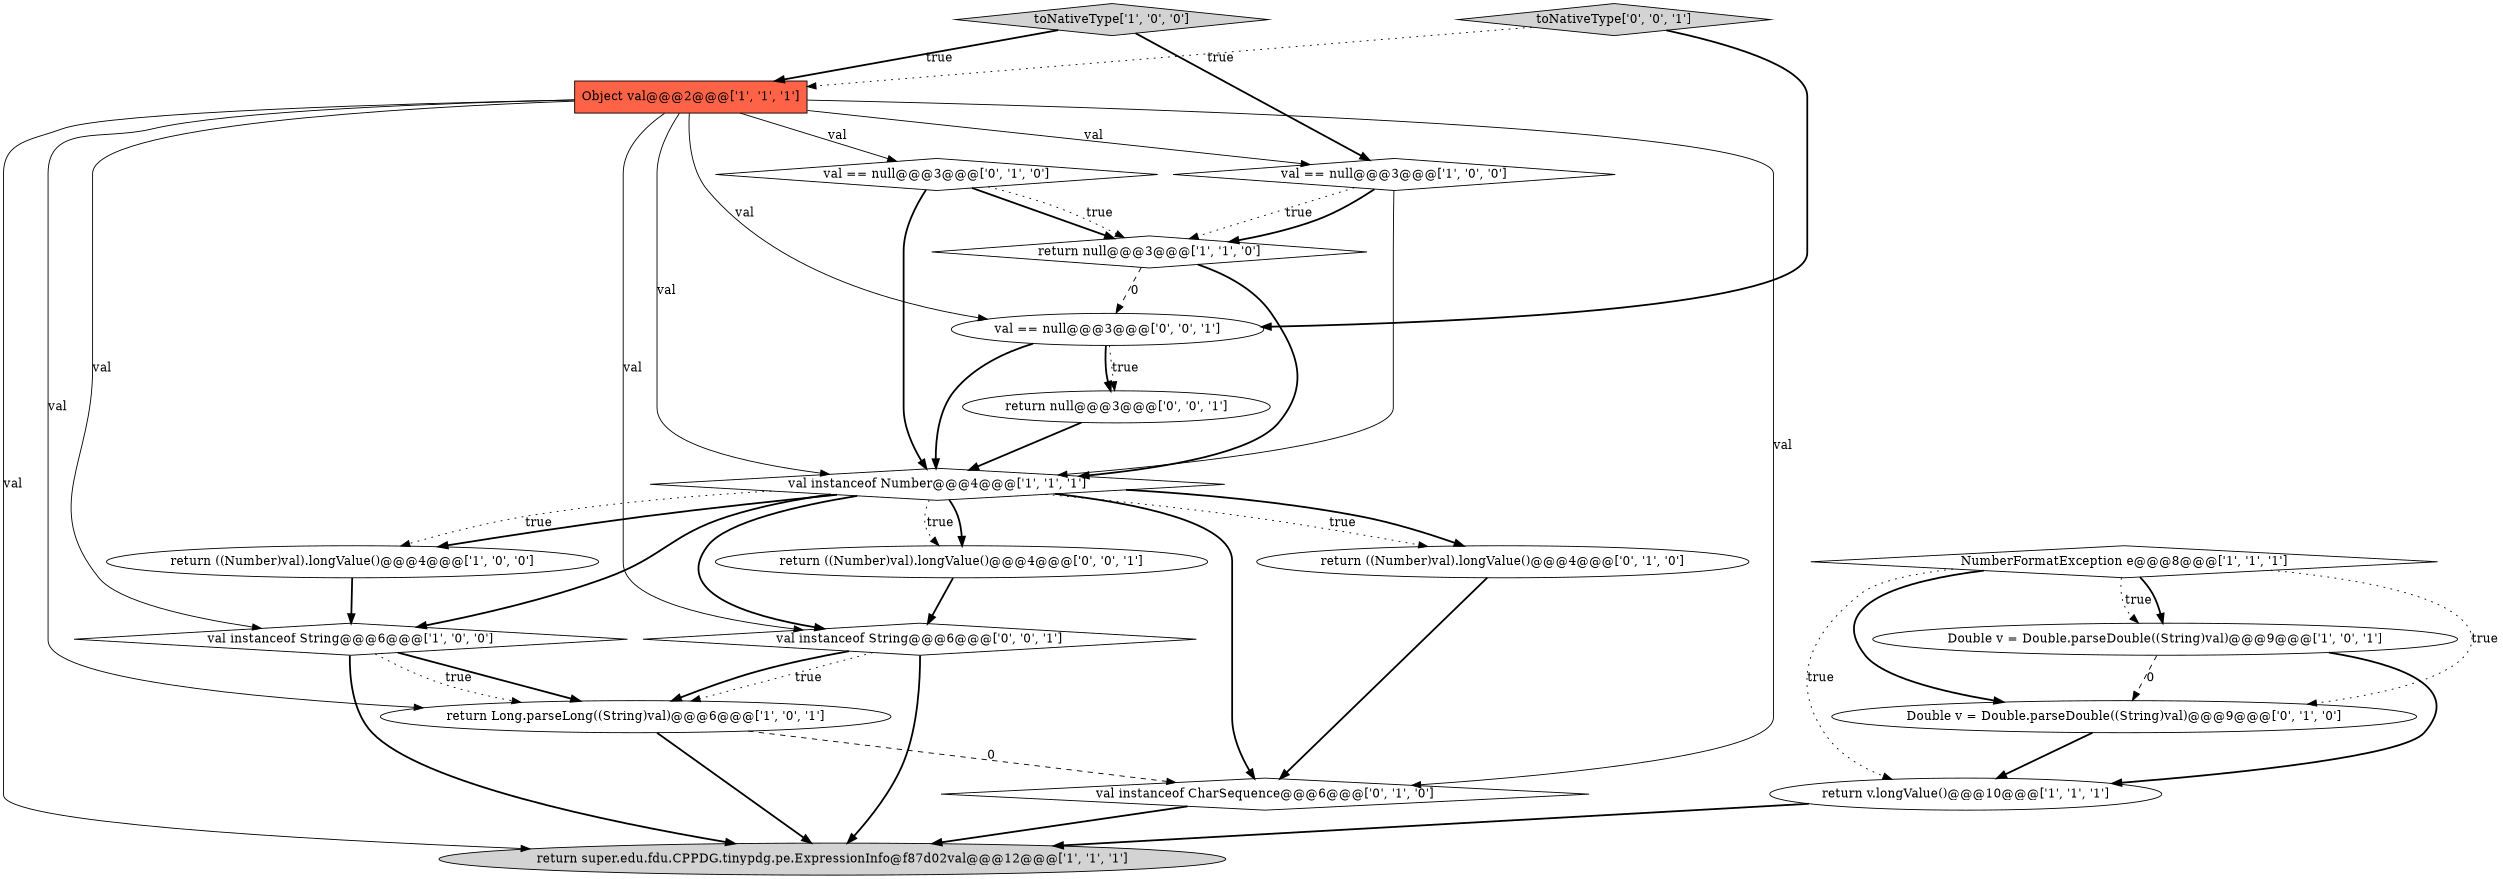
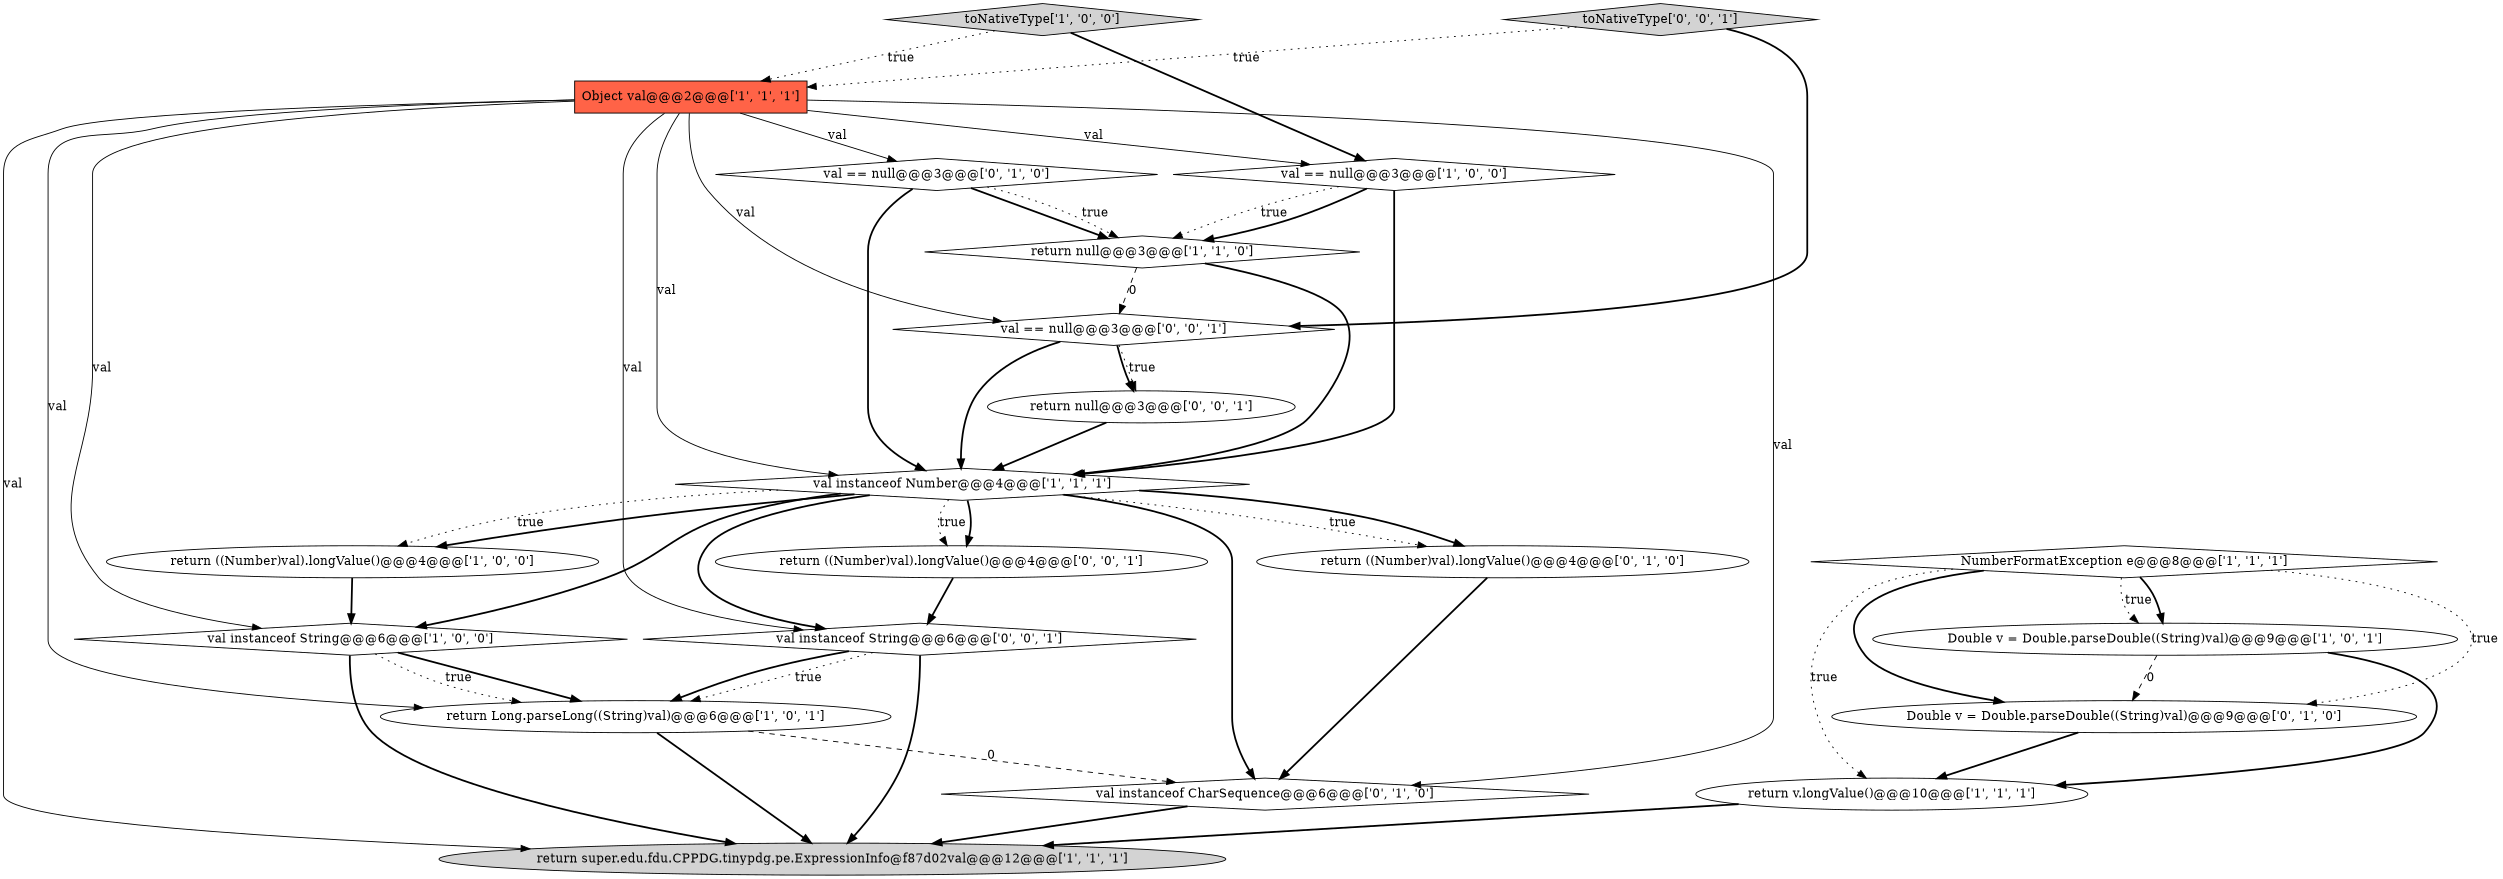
edge "toNativeType['1', '0', '0']" -> "Object val@@@2@@@['1', '1', '1']": style bold -> dotted
node "val == null@@@3@@@['0', '0', '1']": shape ellipse -> diamond
edge "val == null@@@3@@@['1', '0', '0']" -> "val instanceof Number@@@4@@@['1', '1', '1']": style solid -> bold
